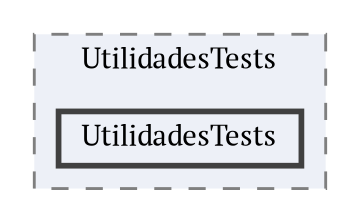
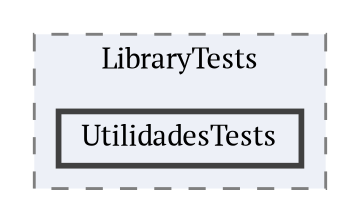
cluster "UtilidadesTests": label "UtilidadesTests" -> "LibraryTests"
